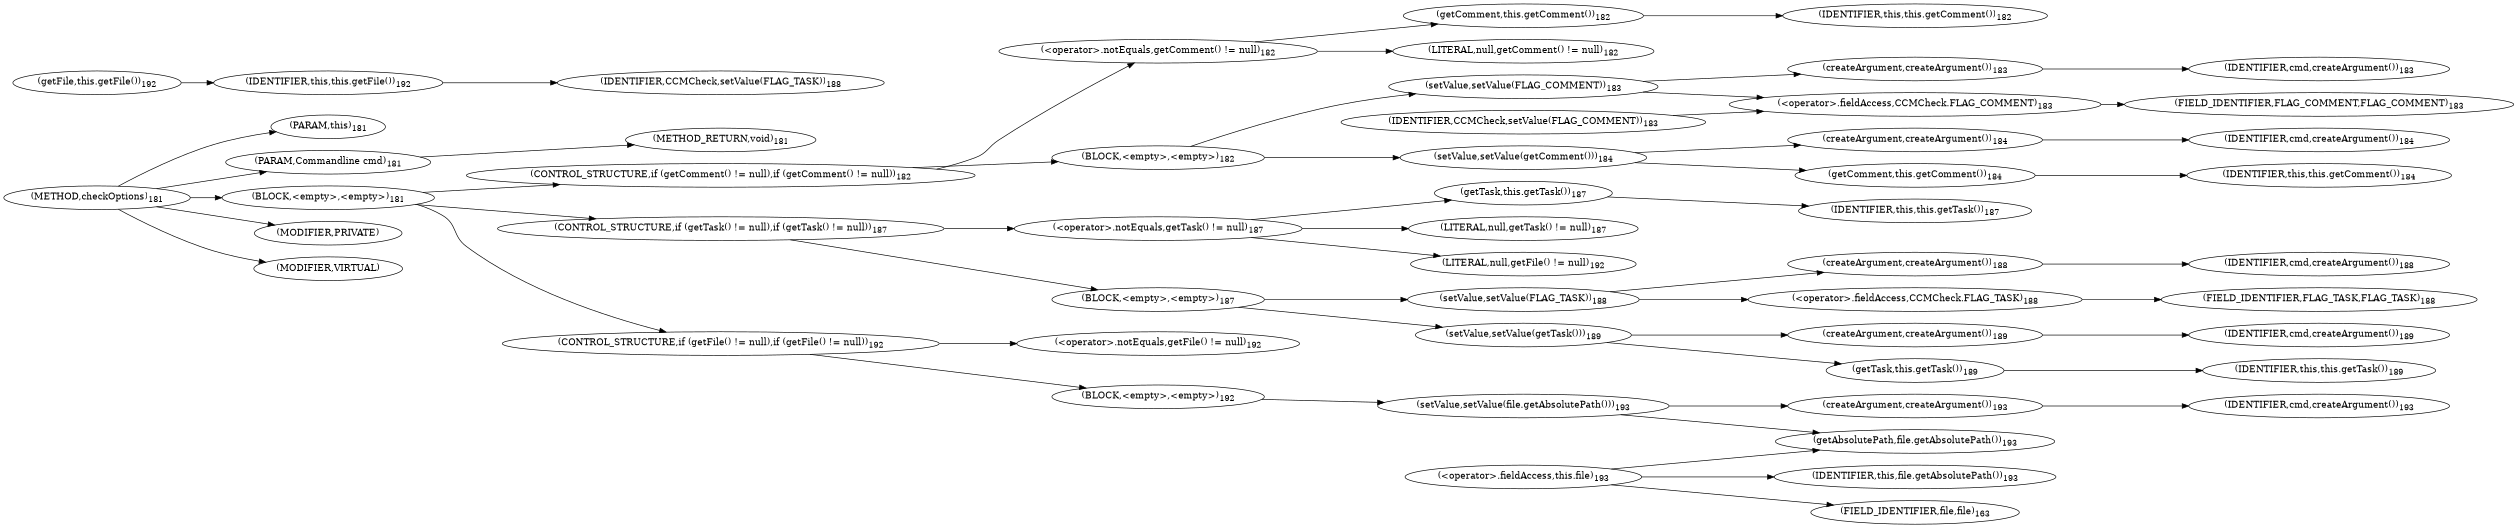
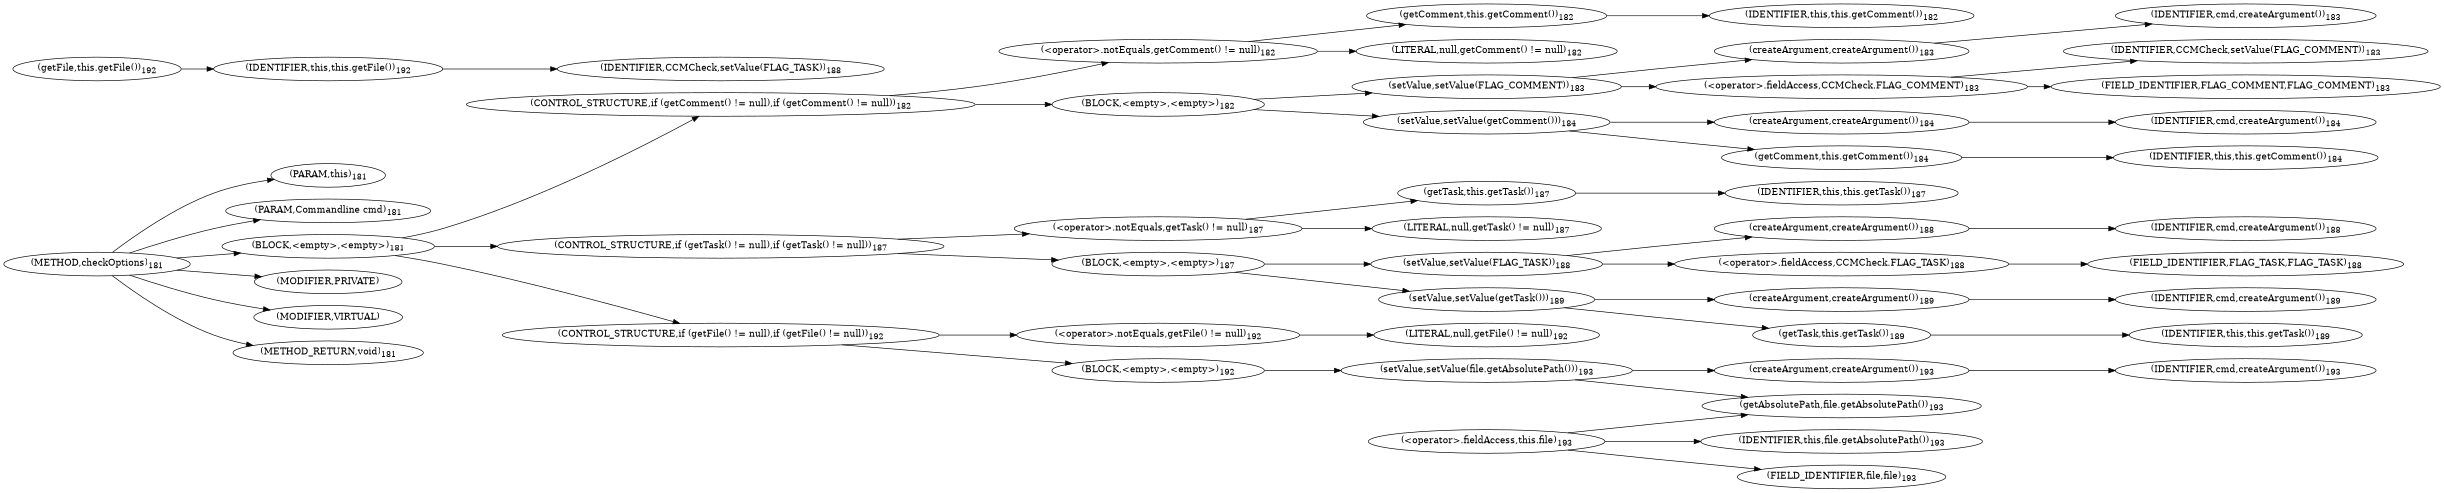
edge "(IDENTIFIER,CCMCheck,setValue(FLAG_COMMENT))" -> "(<operator>.fieldAccess,CCMCheck.FLAG_COMMENT)": reversed
edge "(PARAM,Commandline cmd)" -> "(METHOD_RETURN,void)": now "(METHOD,checkOptions)" -> "(METHOD_RETURN,void)"
edge "(<operator>.notEquals,getTask() != null)" -> "(LITERAL,null,getFile() != null)": now "(<operator>.notEquals,getFile() != null)" -> "(LITERAL,null,getFile() != null)"
node "(FIELD_IDENTIFIER,file,file)": text "163" -> "193"
